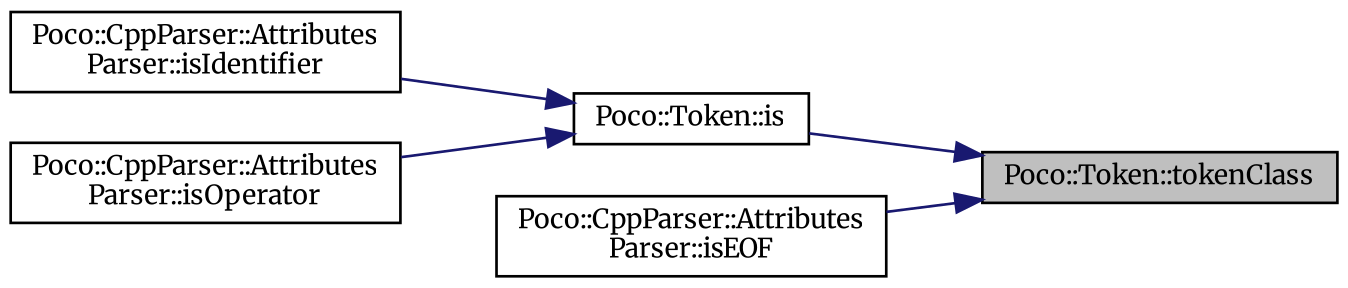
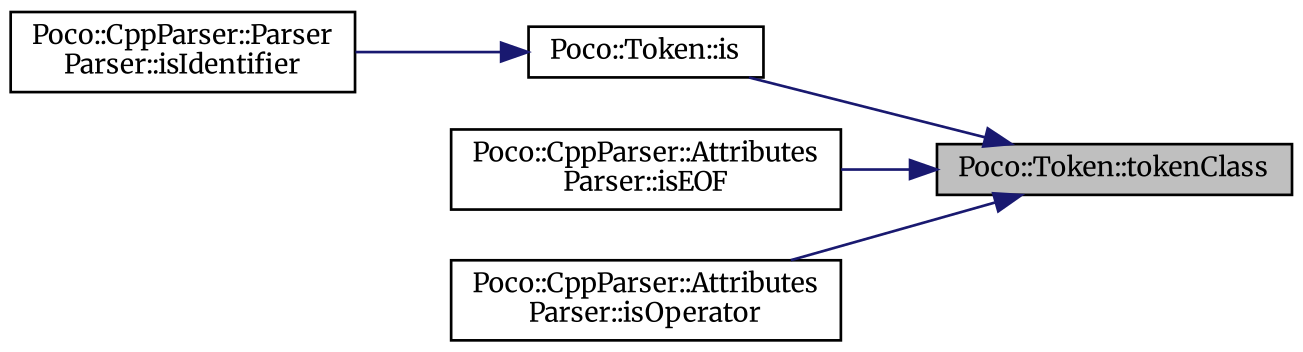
node "Poco::CppParser::Attributes Parser::isIdentifier": label "Poco::CppParser::Attributes Parser::isIdentifier" -> "Poco::CppParser::Parser Parser::isIdentifier"
edge "Poco::CppParser::Attributes Parser::isOperator" -> "Poco::Token::is": now "Poco::CppParser::Attributes Parser::isOperator" -> "Poco::Token::tokenClass"
